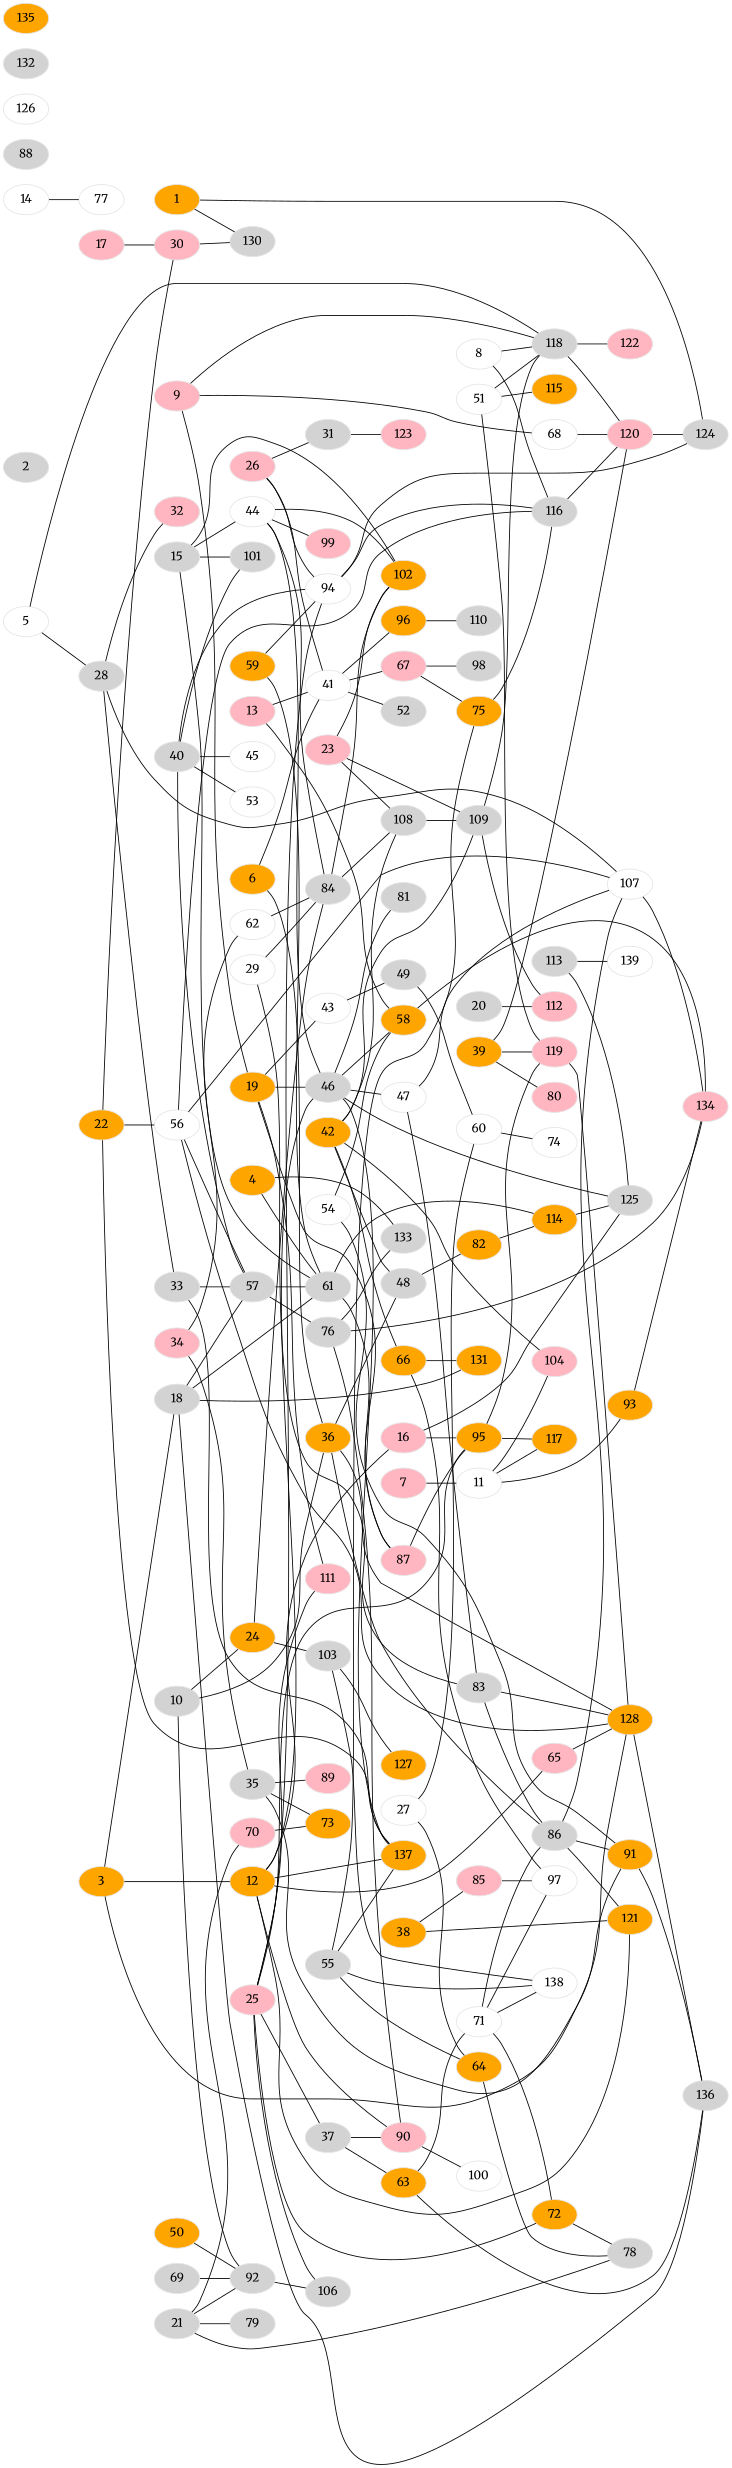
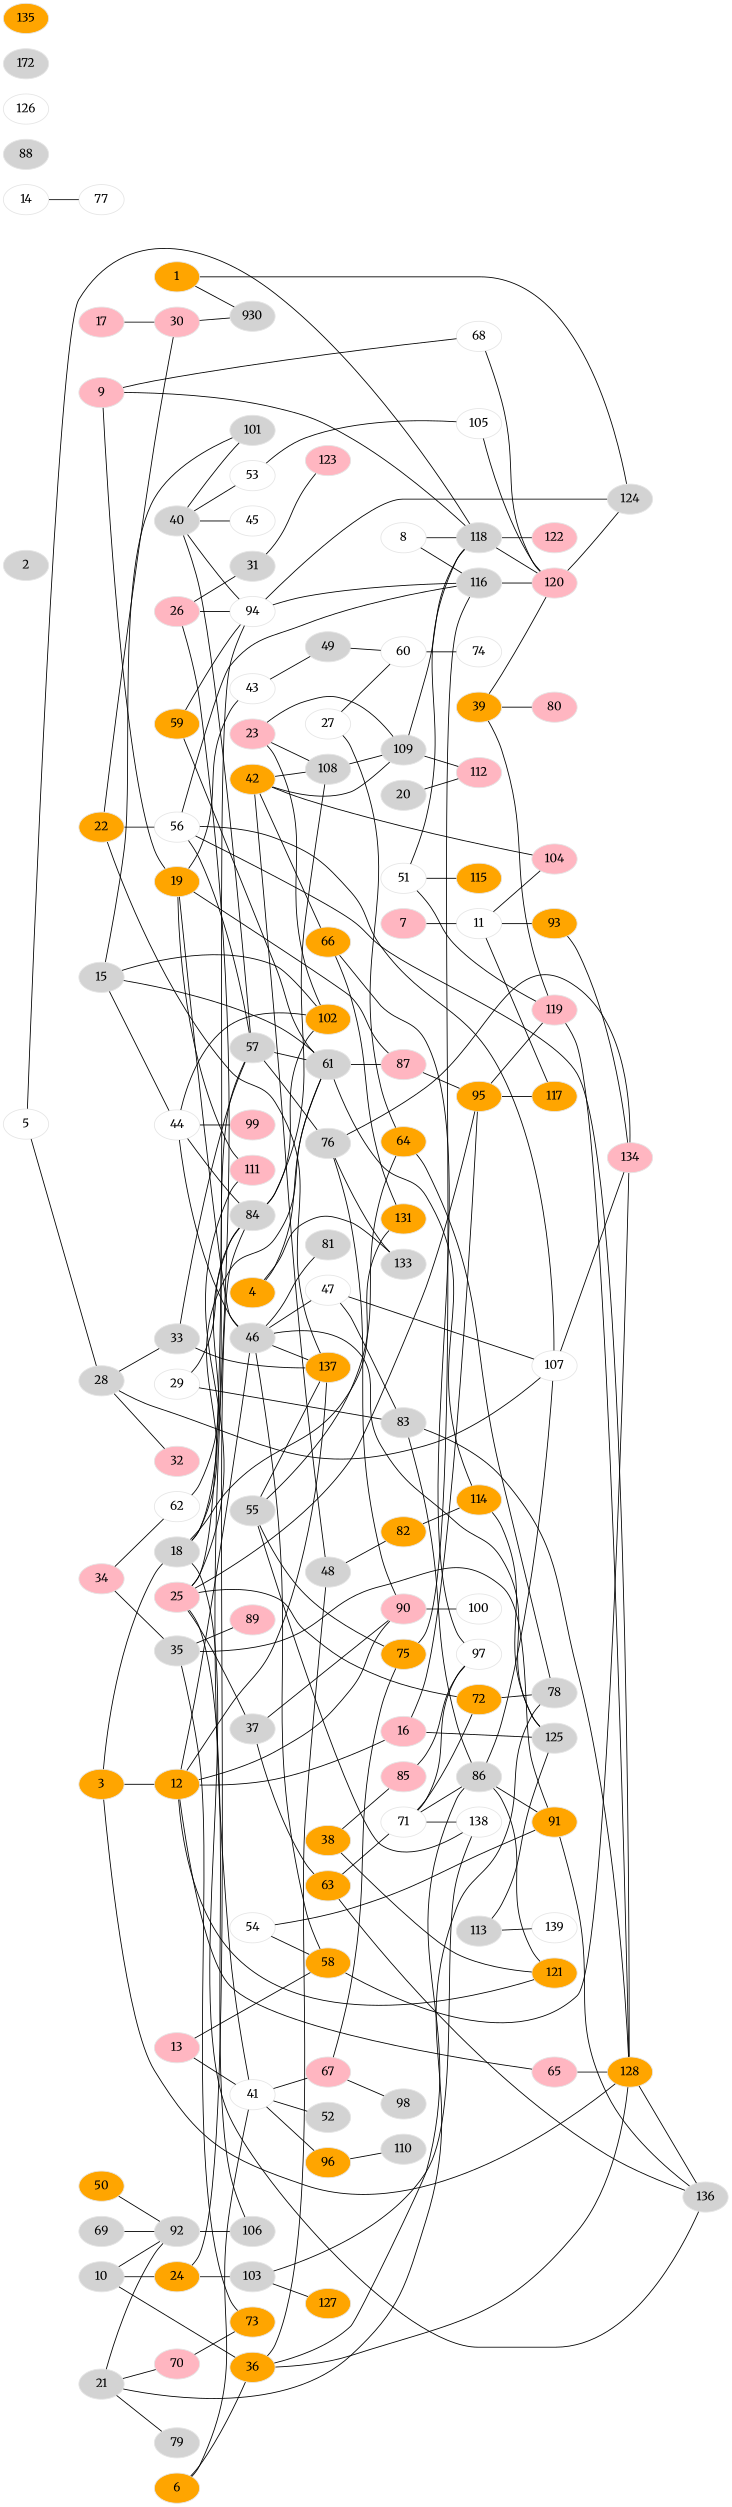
node "132": label "132" -> "172"
node "130": label "130" -> "930"
node "105": added
